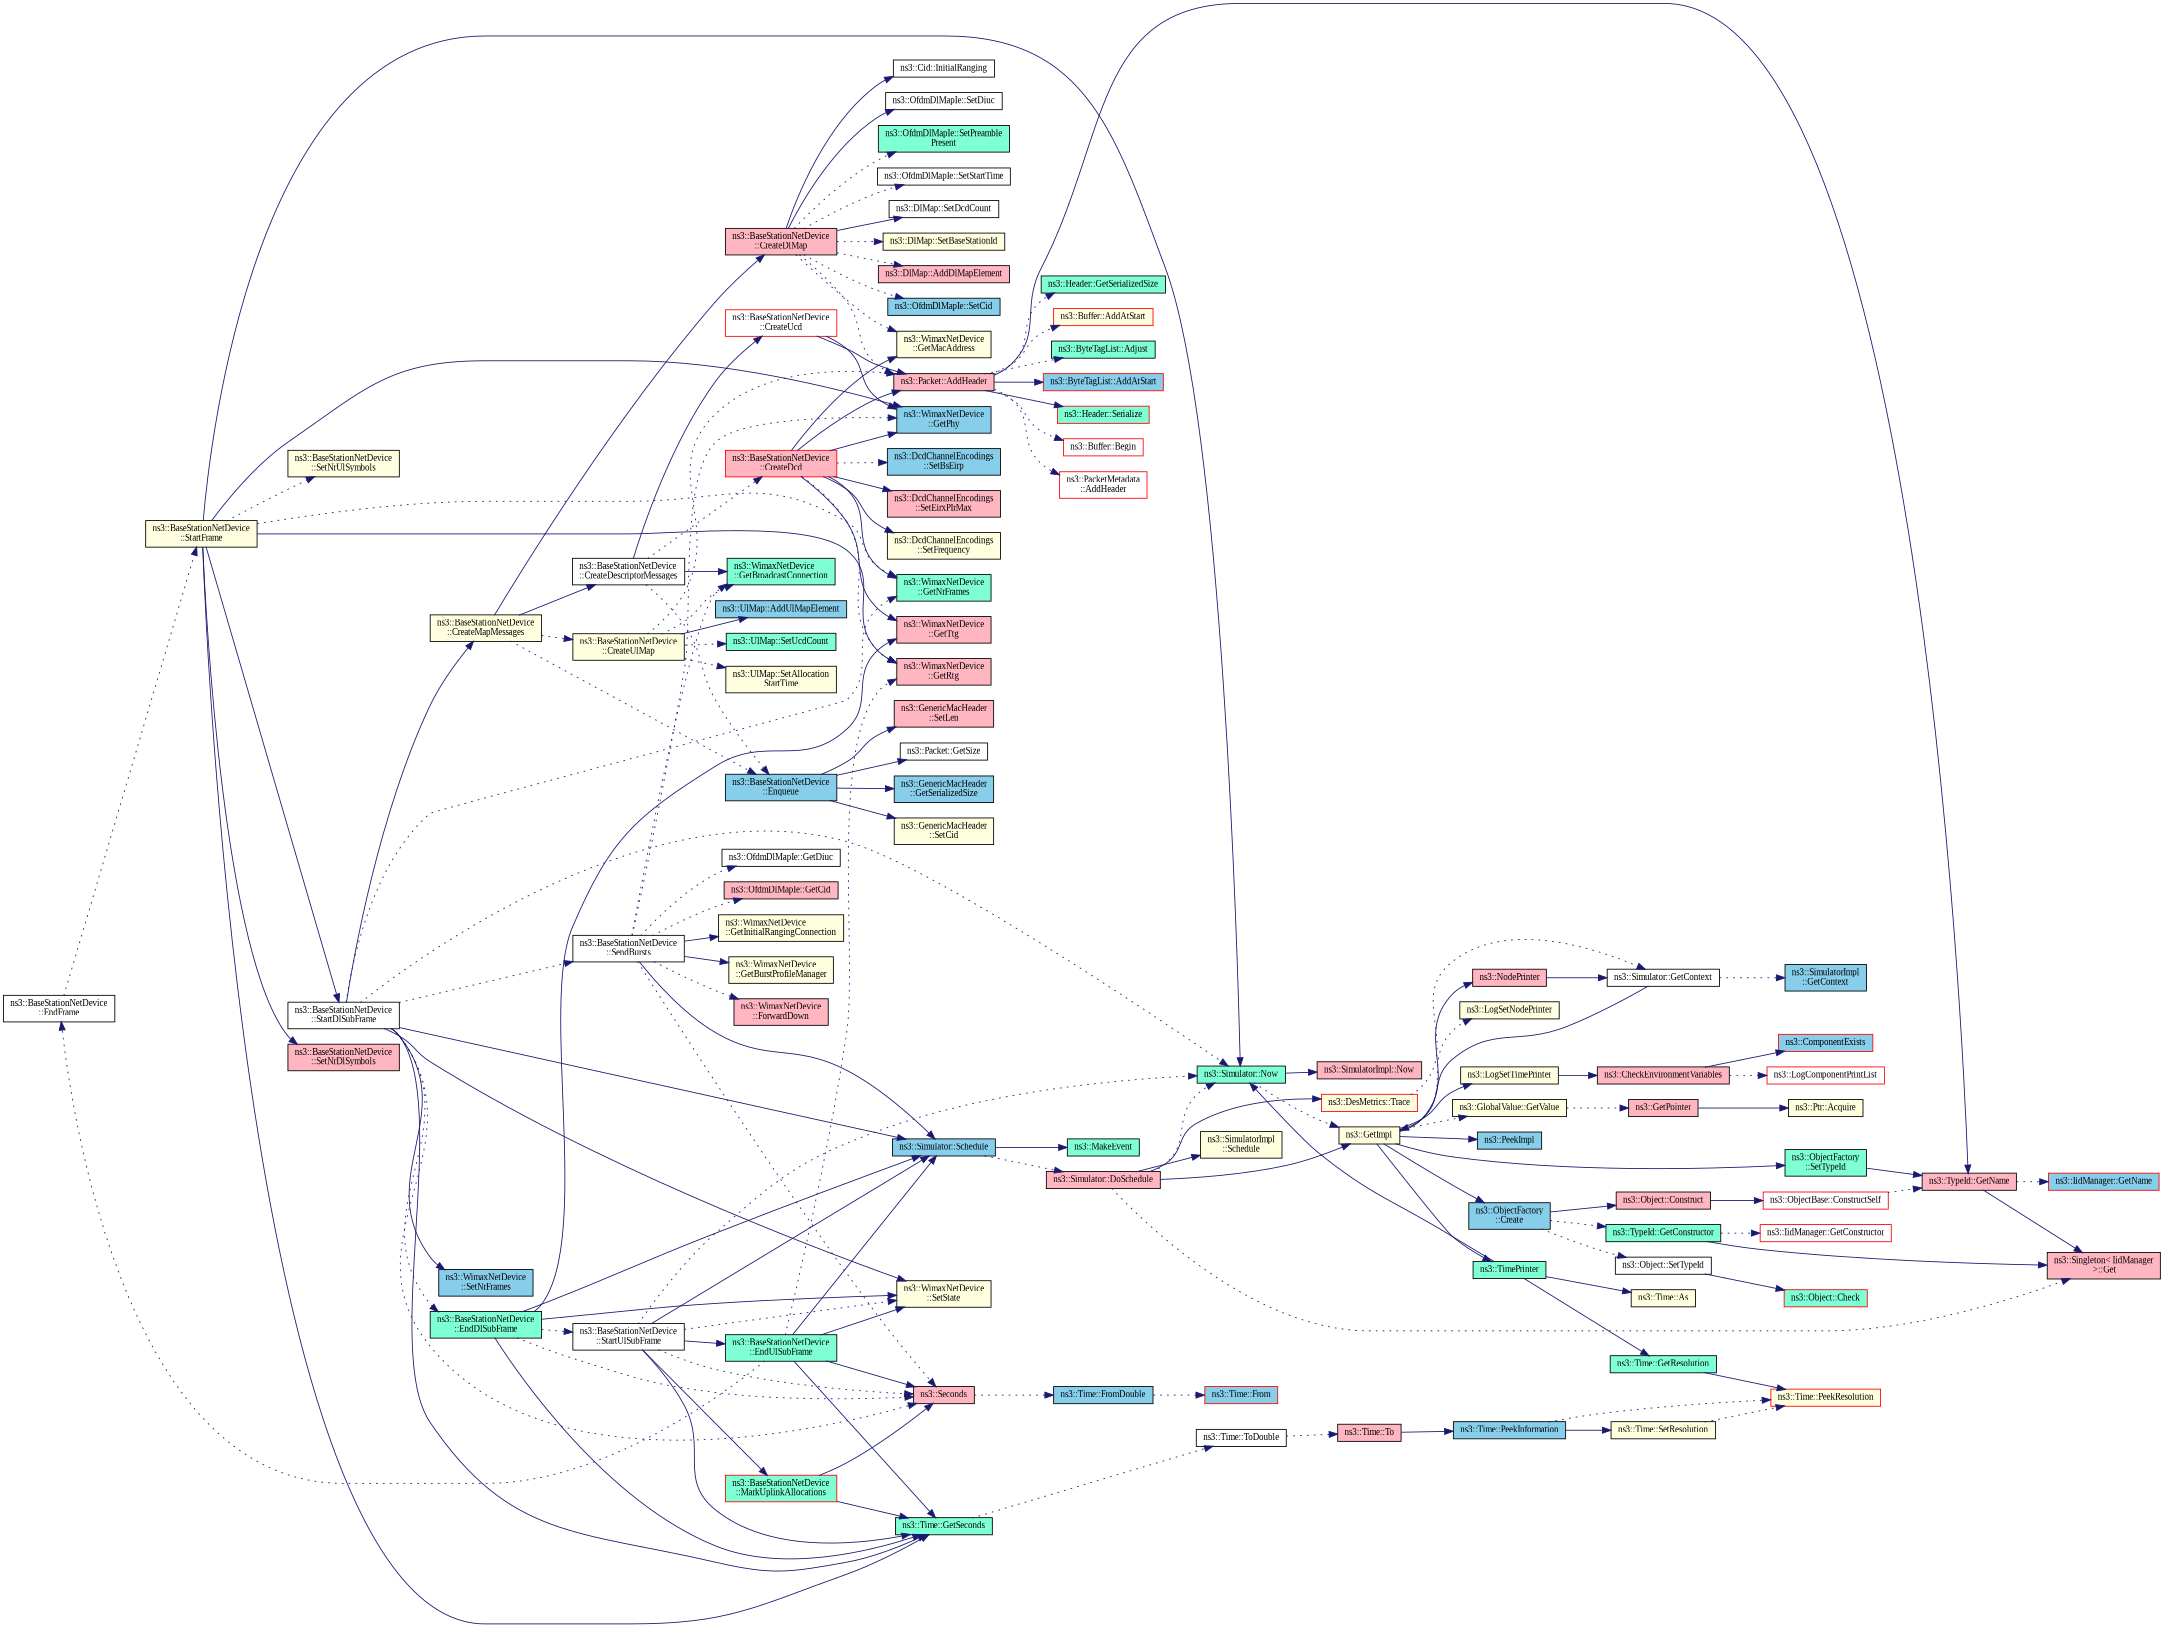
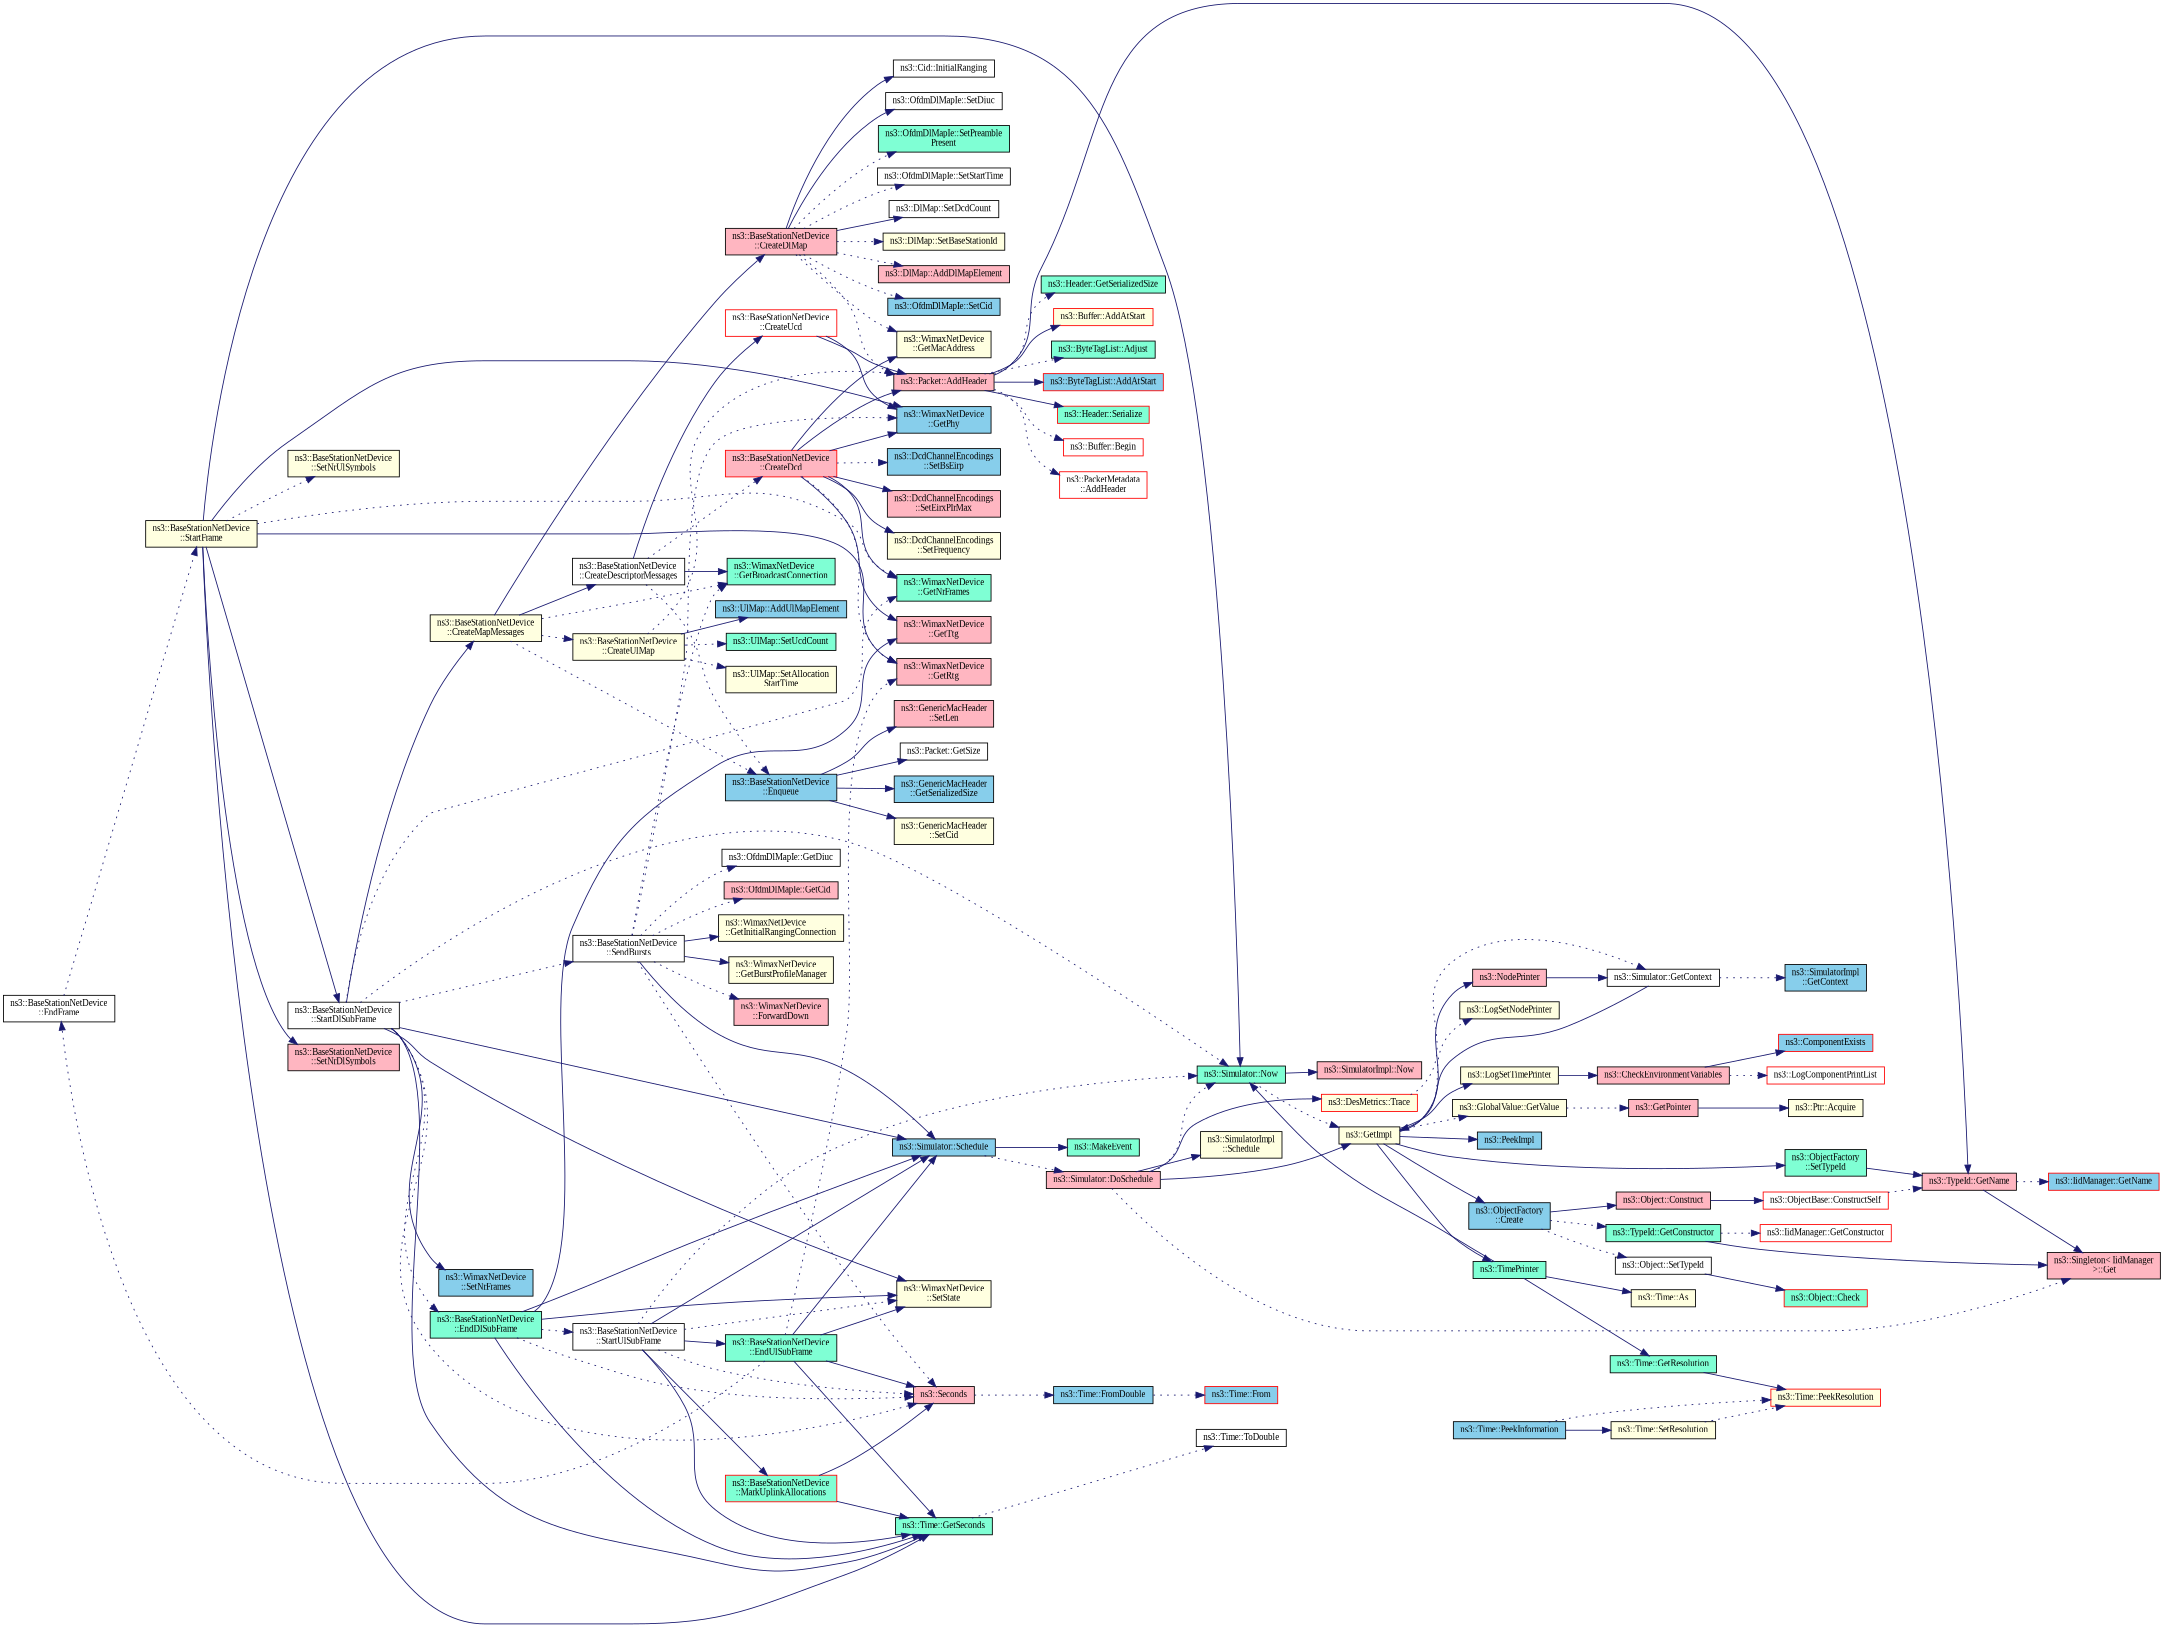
edge "ns3::Packet::AddHeader" -> "ns3::Buffer::AddAtStart": style dotted -> solid
edge "ns3::BaseStationNetDevice ::CreateUlMap" -> "ns3::WimaxNetDevice ::GetBroadcastConnection": now "ns3::BaseStationNetDevice ::CreateMapMessages" -> "ns3::WimaxNetDevice ::GetBroadcastConnection"
node "ns3::Time::To": removed
